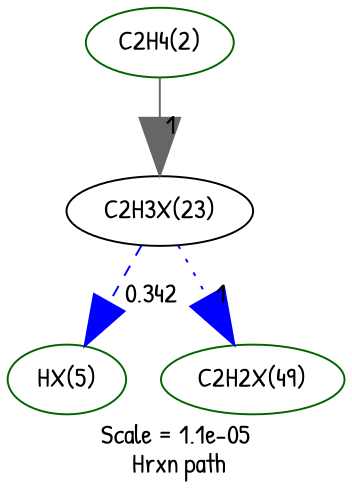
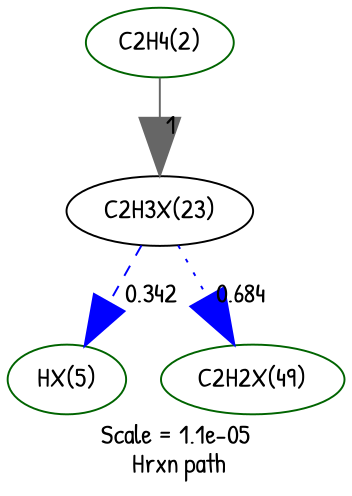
edge "C2H3X(23)" -> "C2H2X(49)": label " 1" -> " 0.684"
